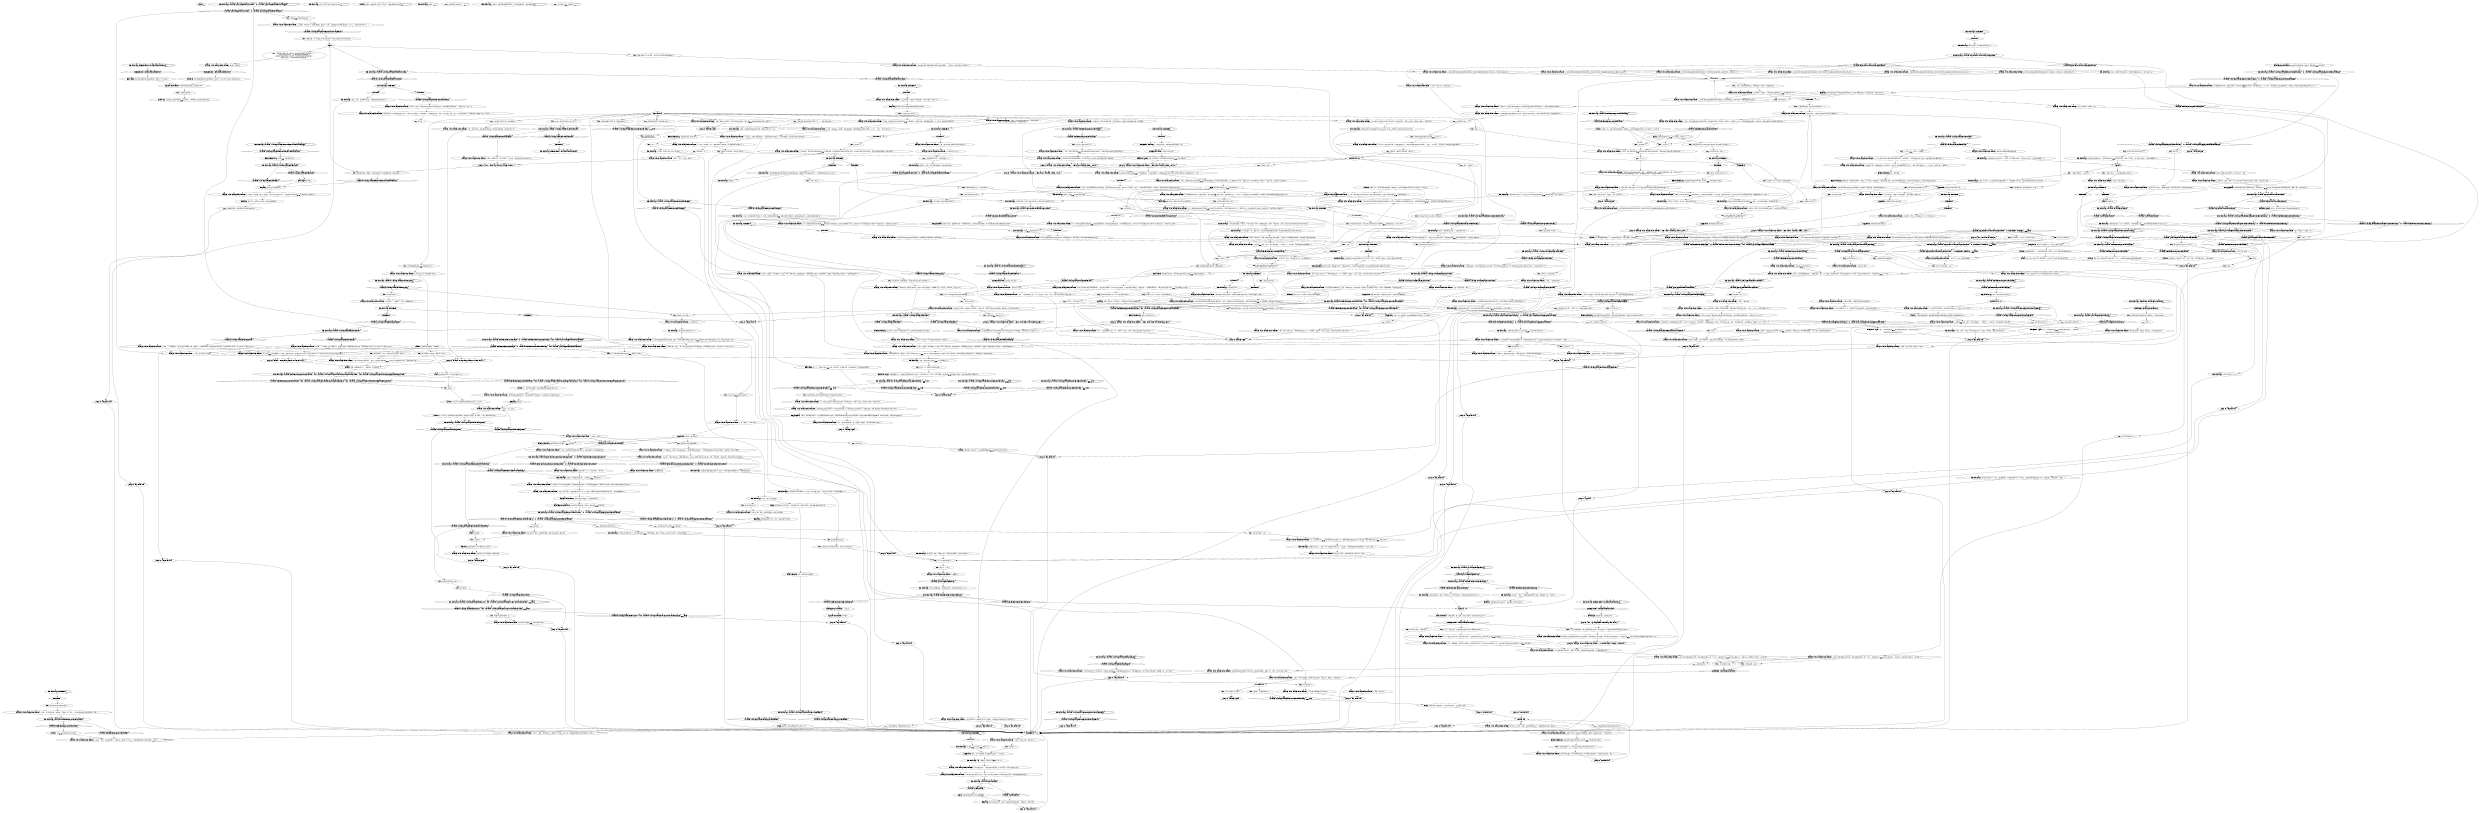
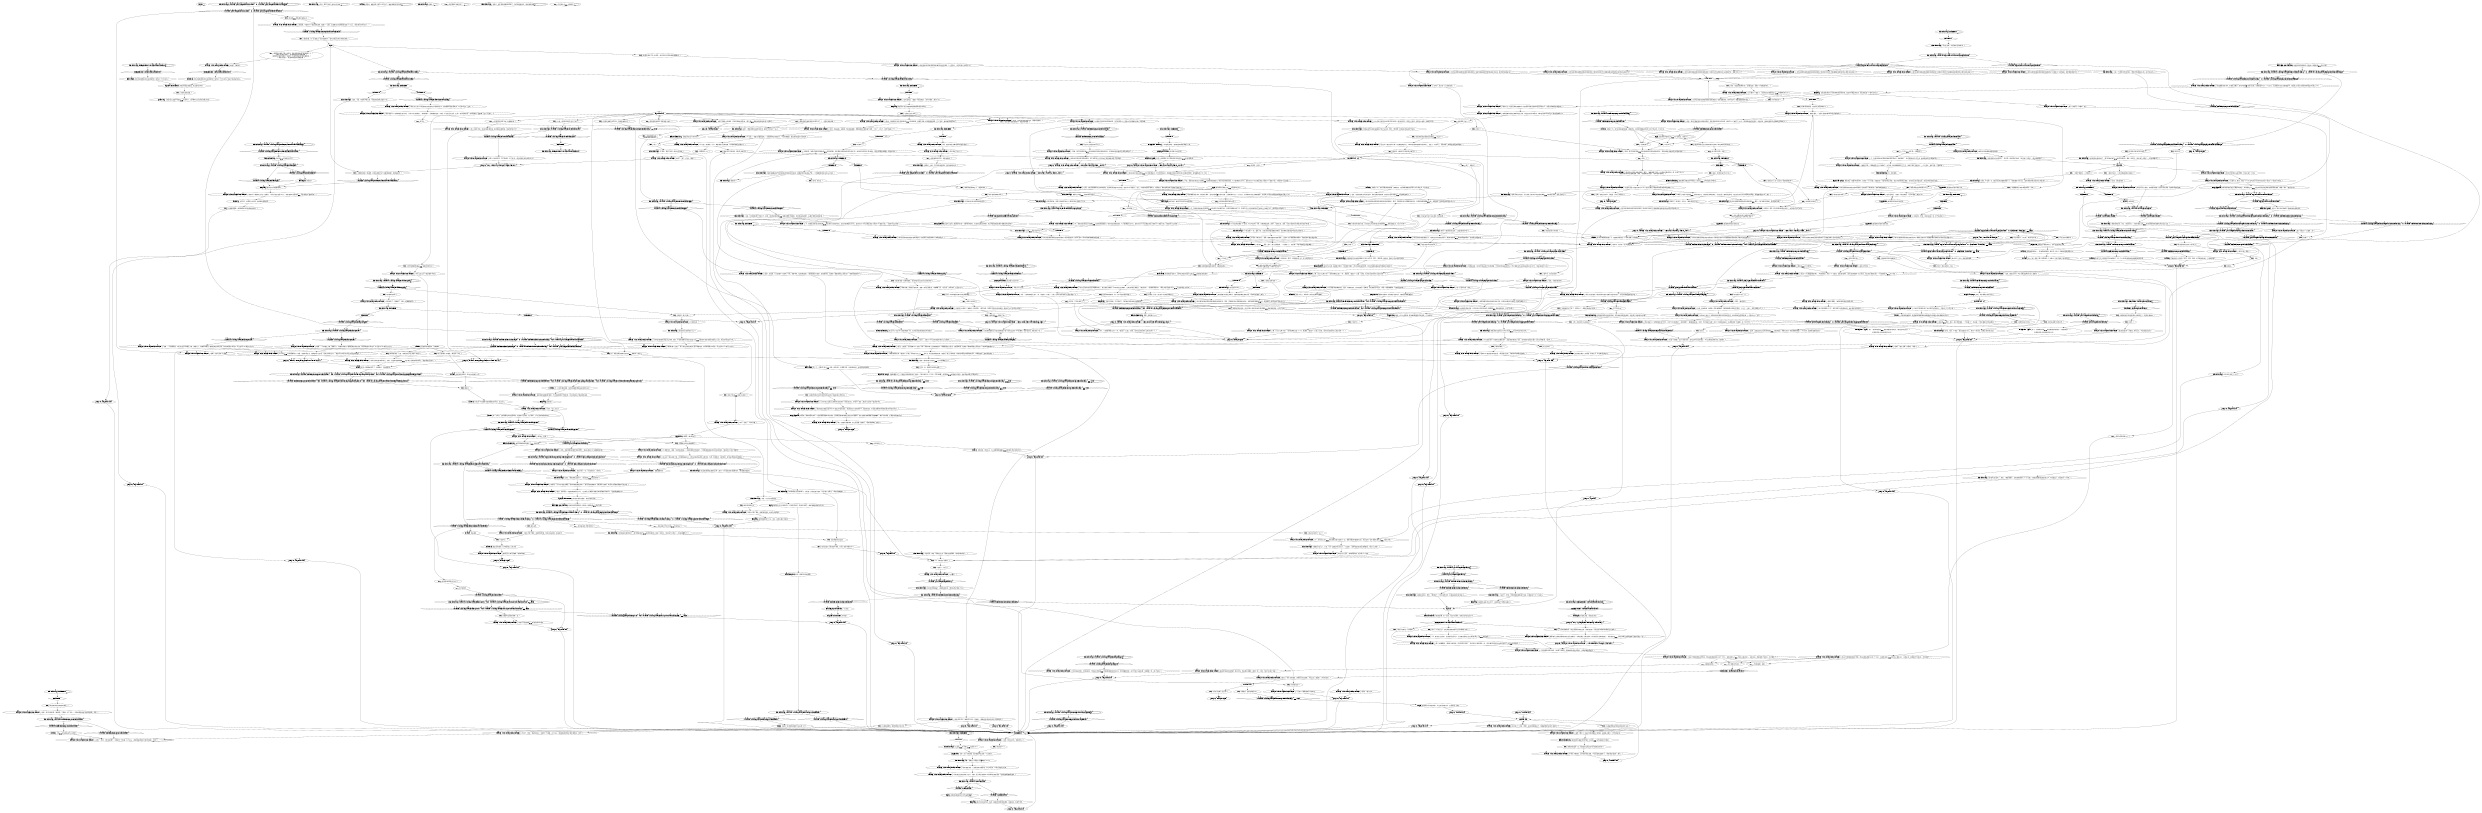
node "Composure: 她明白尸检需要什么。这不会让她失去平衡。": shape ellipse -> diamond
